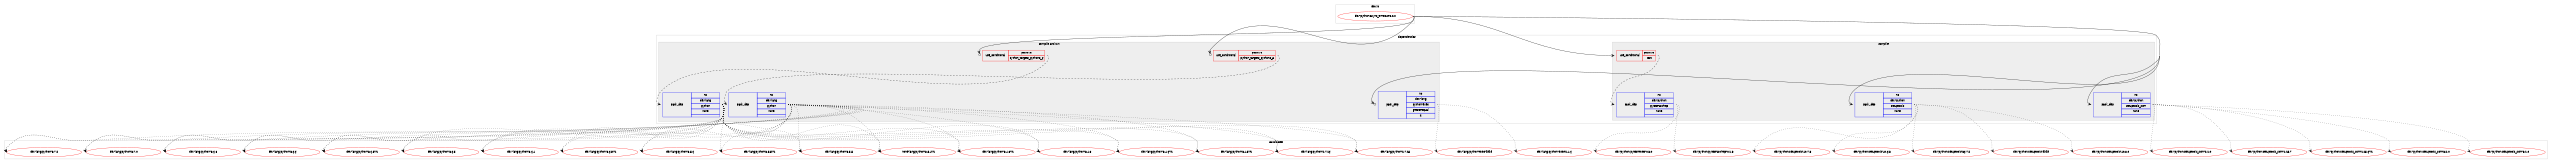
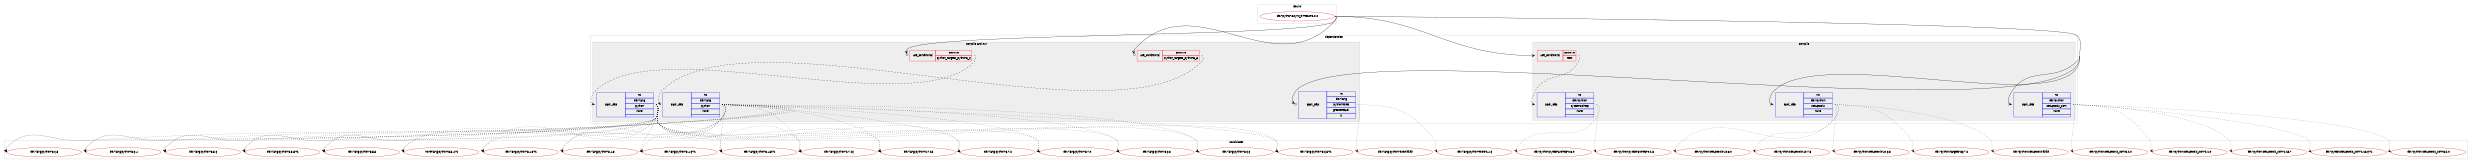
node "dev-lang/python-3.6.3-r1": removed
node "dev-python/pytest-exec-0.3.0": label "dev-python/pytest-exec-0.3.0" -> "dev-python/pytest-aiohttp-0.3.0"
node "dev-python/setuptools-36.7.2": label "dev-python/setuptools-36.7.2" -> "dev-python/targets-36.7.2"
node "dev-python/setuptools_scm-1.15.6-r1": label "dev-python/setuptools_scm-1.15.6-r1" -> "dev-pytest/setuptools_scm-1.15.6-r1"
